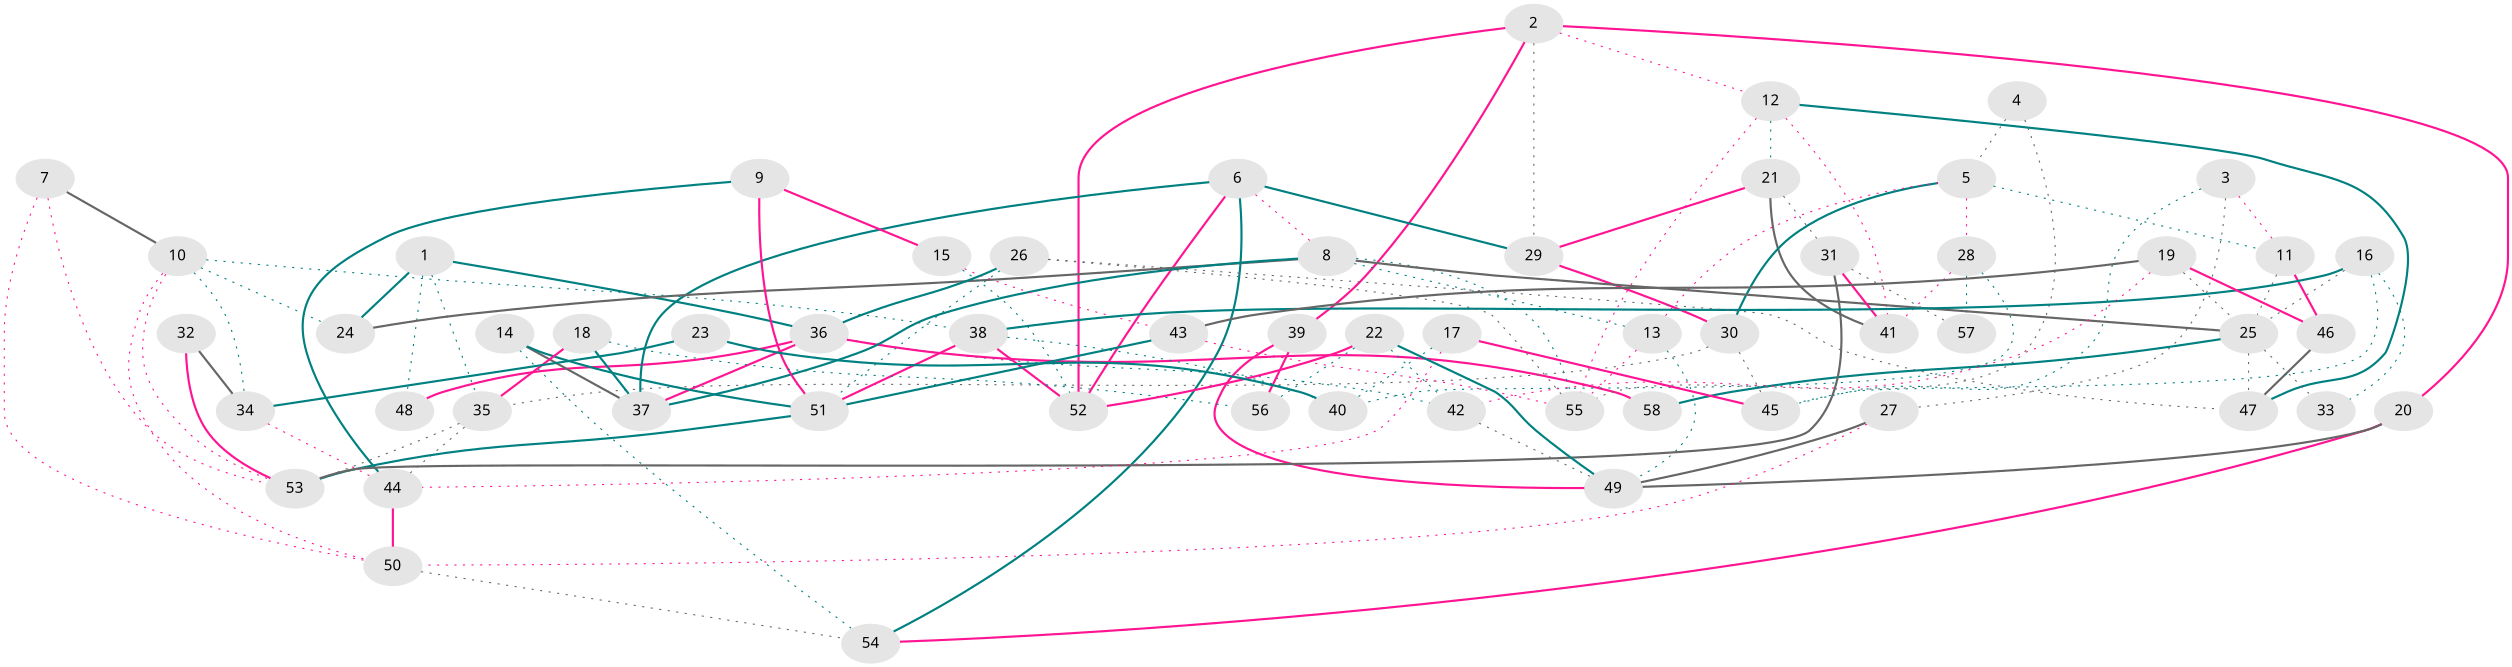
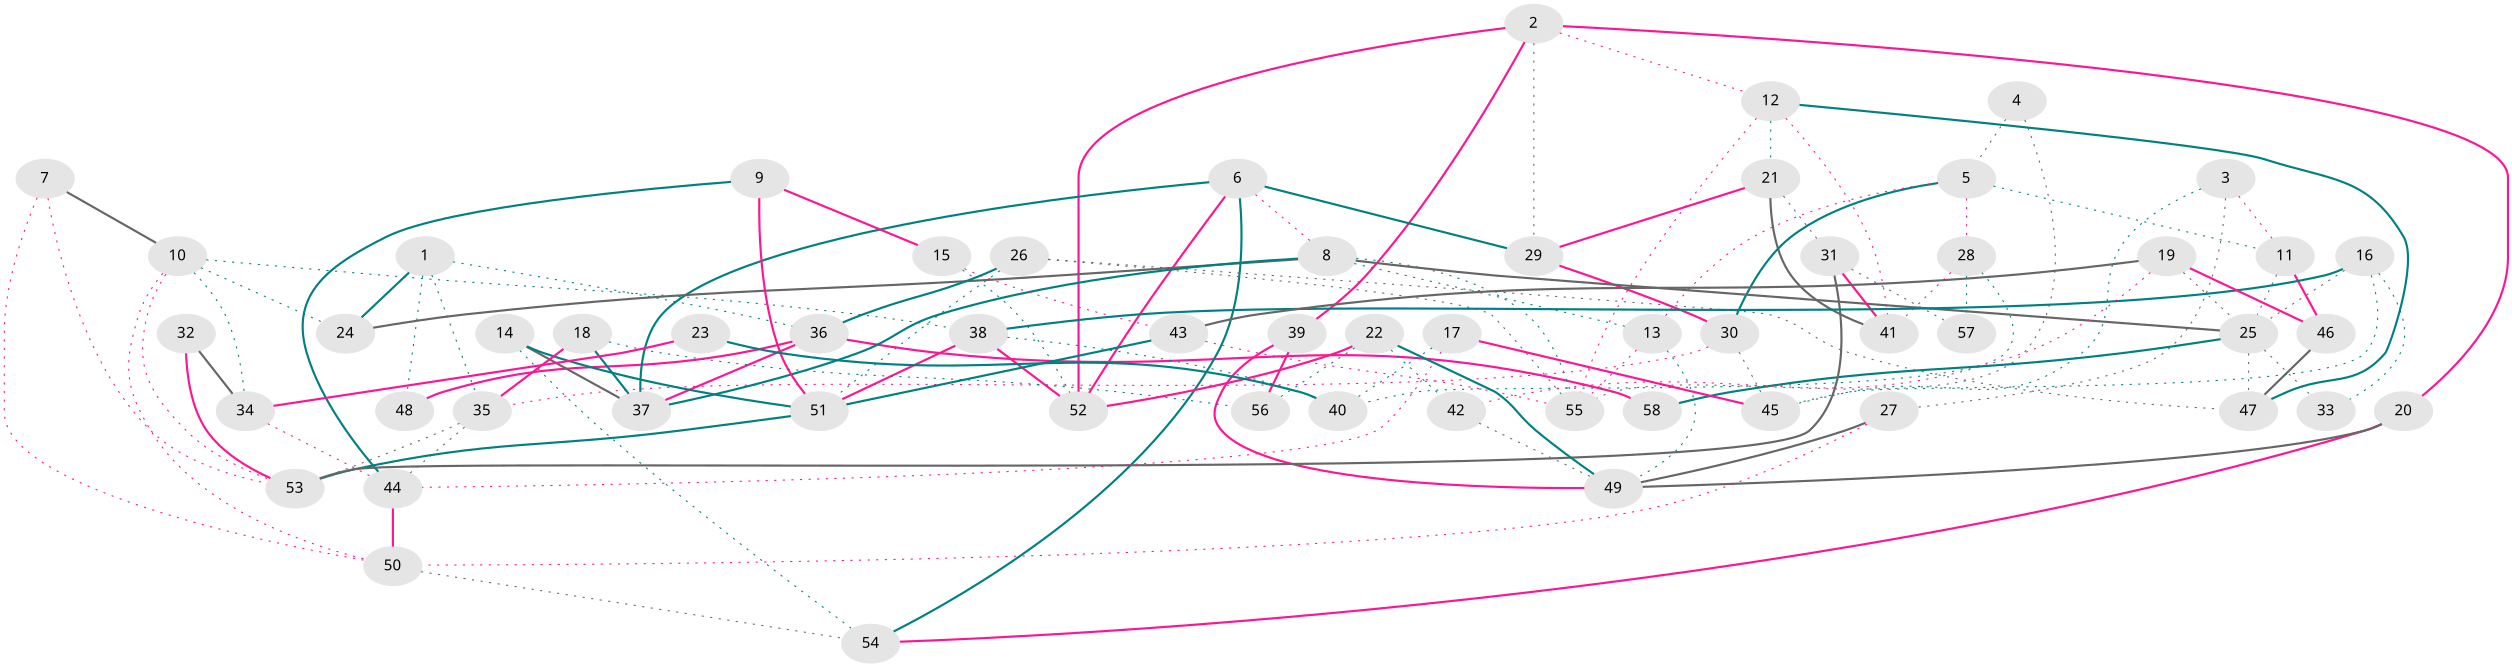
edge "1" -- "36": style bold -> dotted
edge "36" -- "42": removed
edge "23" -- "34": color teal -> deeppink
edge "30" -- "35": color gray40 -> deeppink
